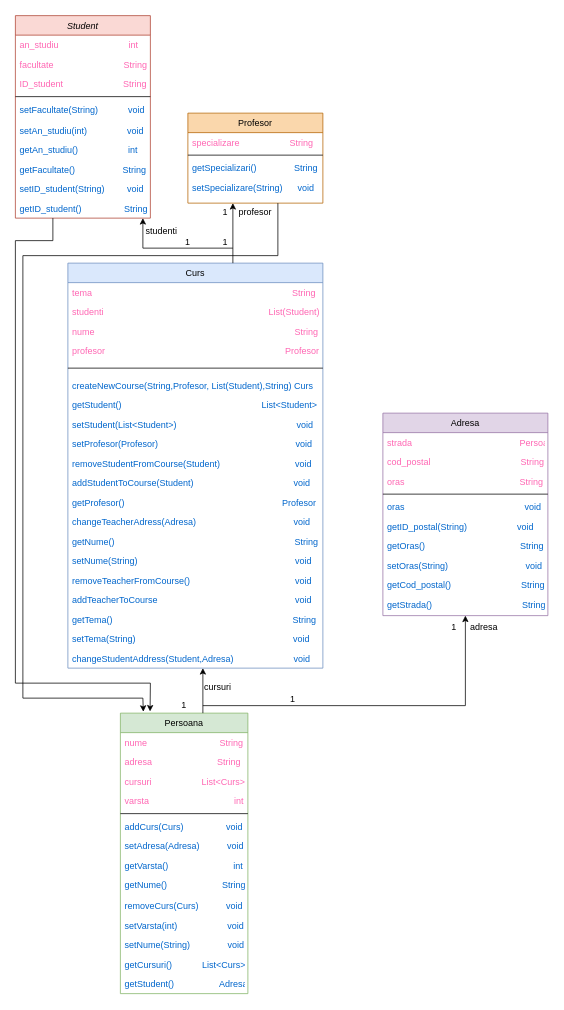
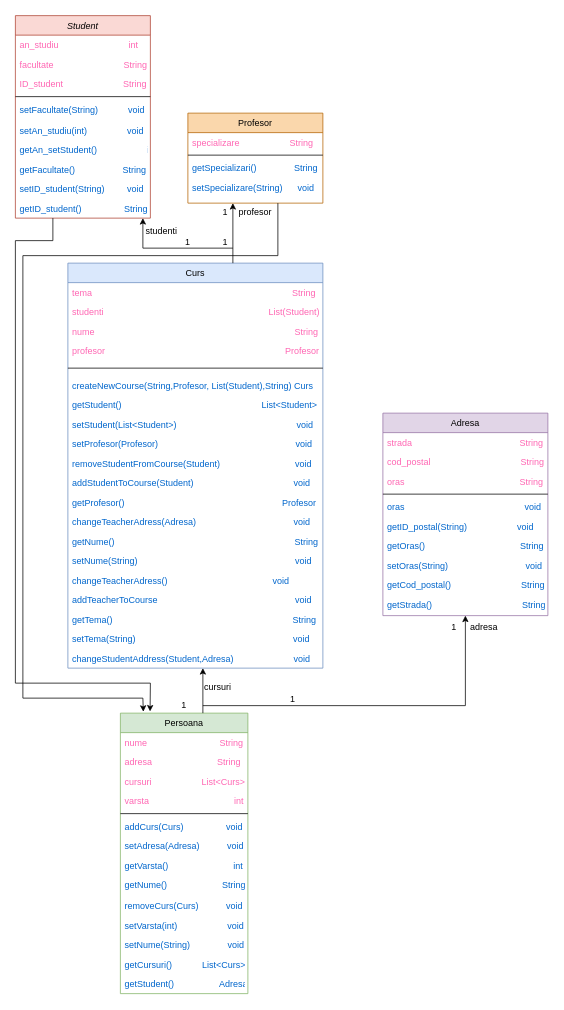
node "getAn_studiu() int": label "getAn_studiu() int" -> "getAn_setStudent() int"
node "strada Persoana": label "strada Persoana" -> "strada String"
node "removeTeacherFromCourse() void": label "removeTeacherFromCourse() void" -> "changeTeacherAdress() void"
